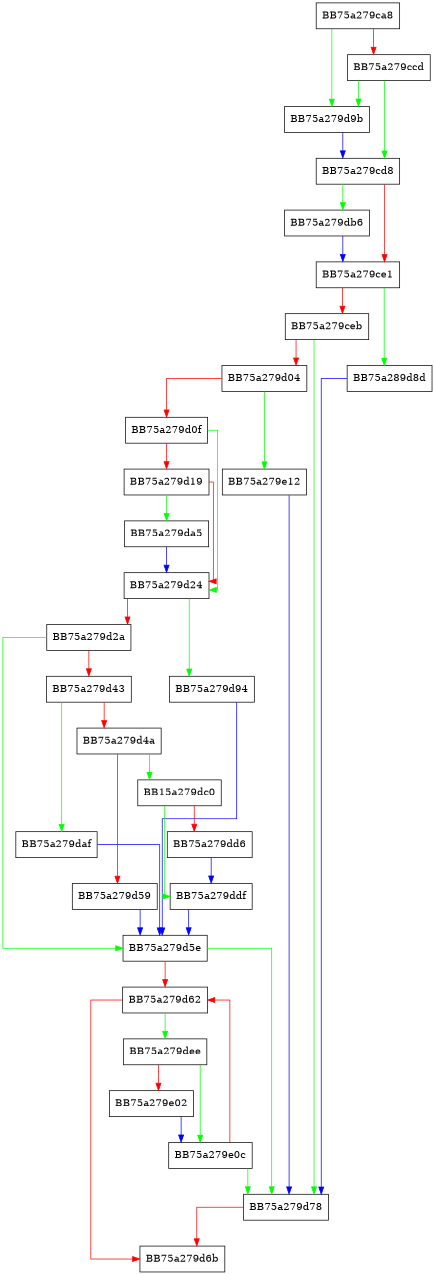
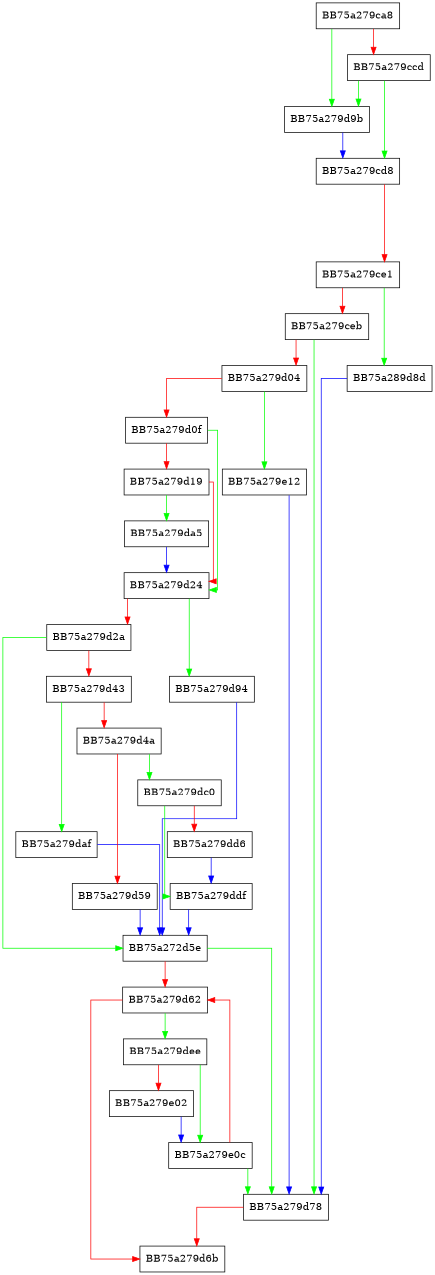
node "BB75a279db6": removed
node "BB15a279dc0": label "BB15a279dc0" -> "BB75a279dc0"
node "BB75a279d5e": label "BB75a279d5e" -> "BB75a272d5e"
